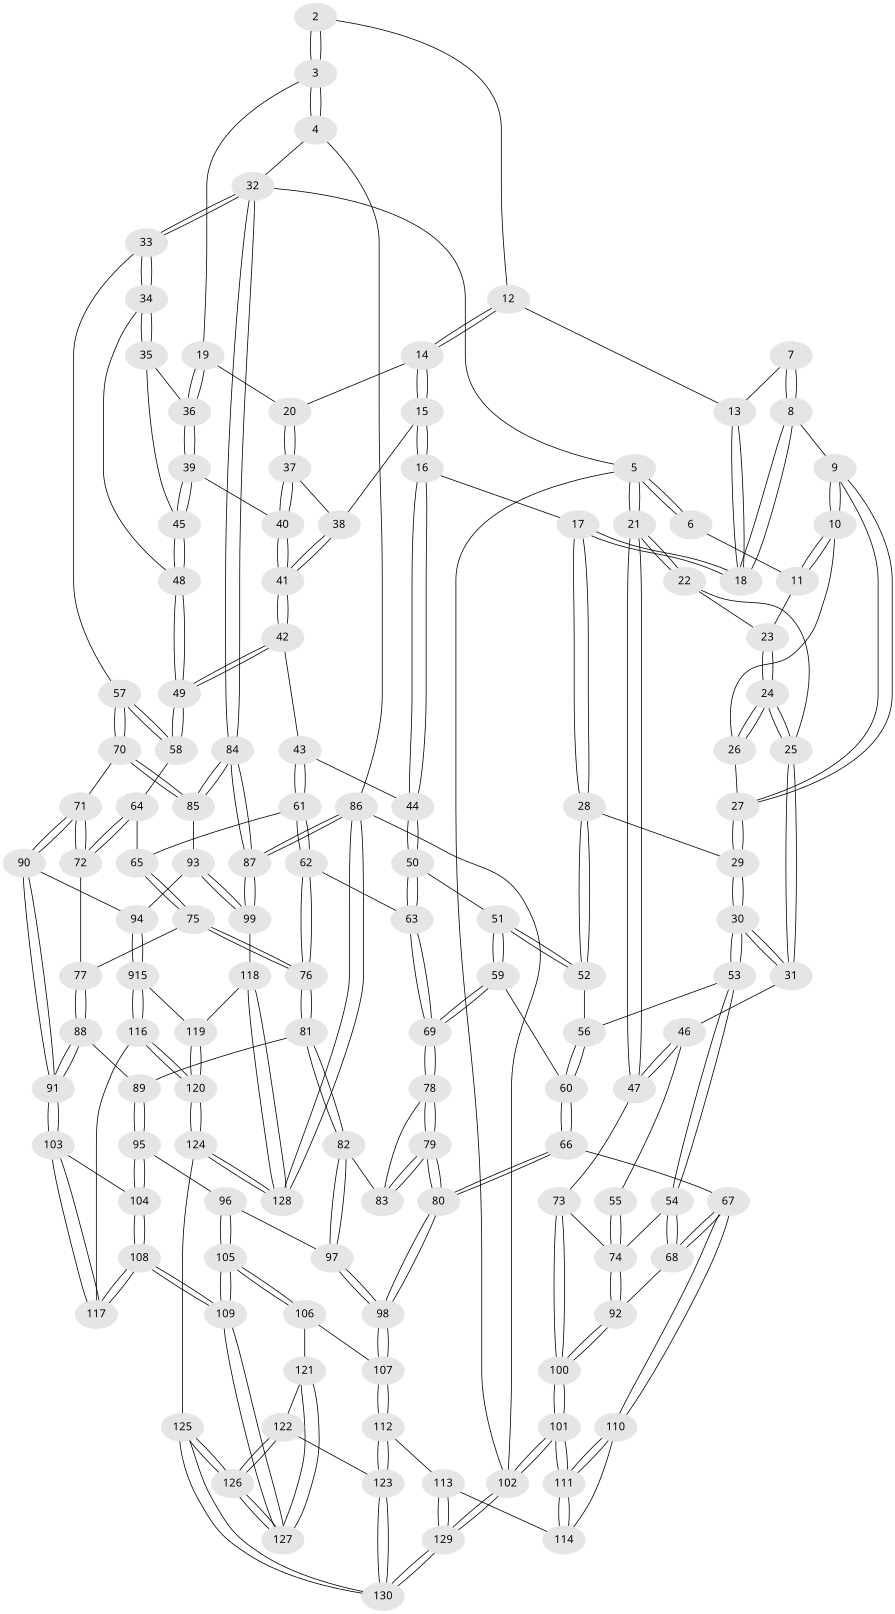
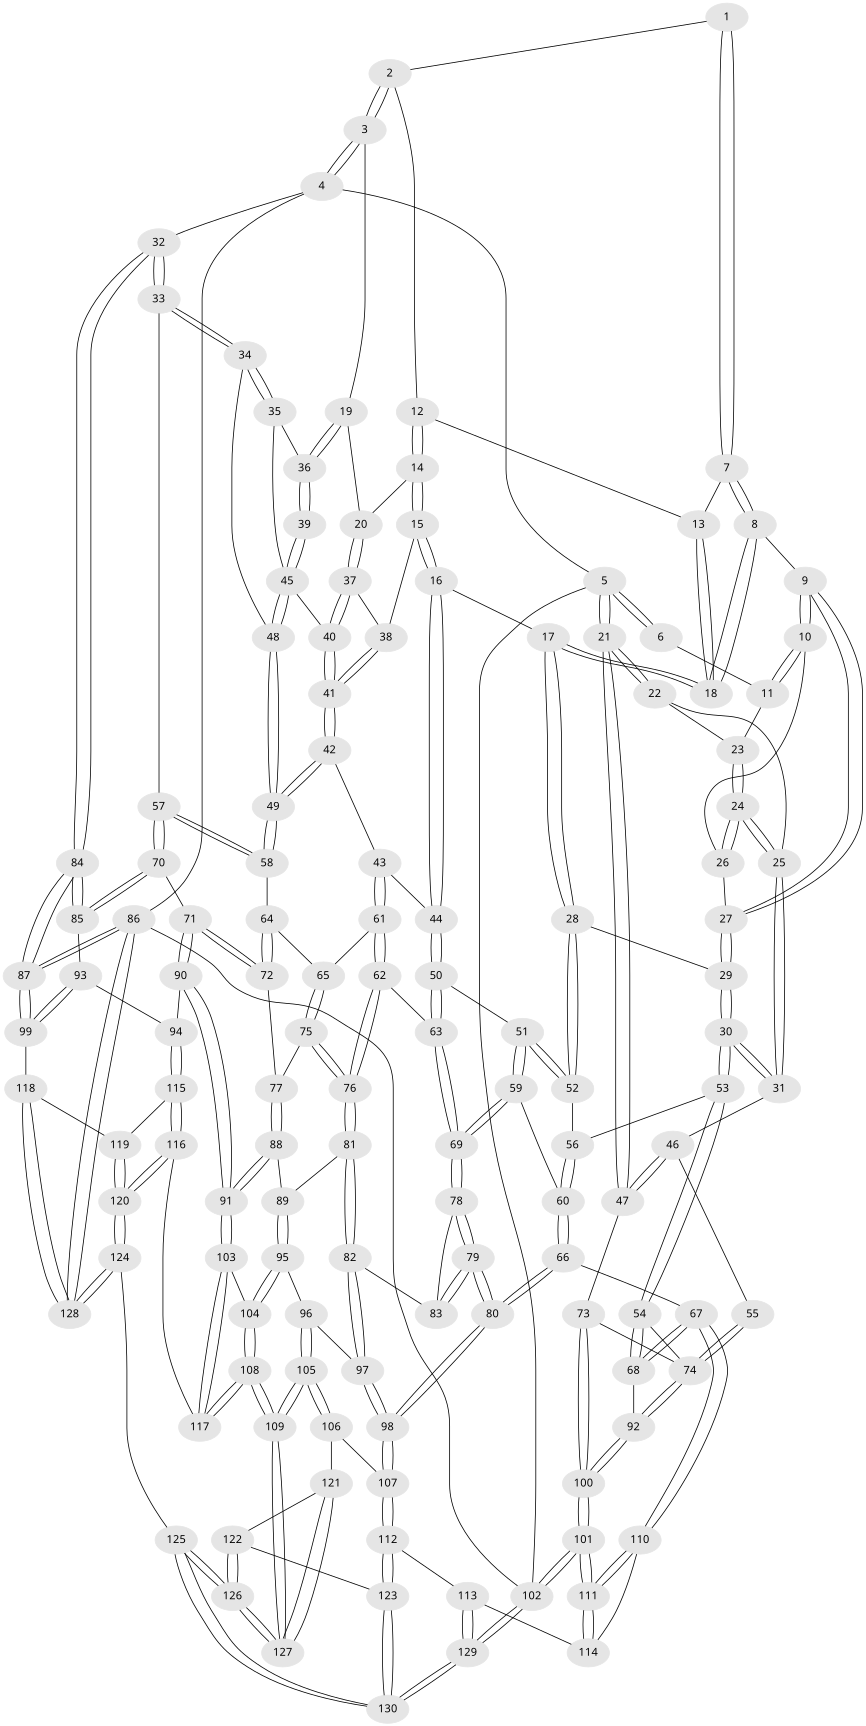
node "1": added
edge "32" -- "5": now "4" -- "5"
edge "39" -- "40": now "45" -- "40"
node "915": label "915" -> "115"
